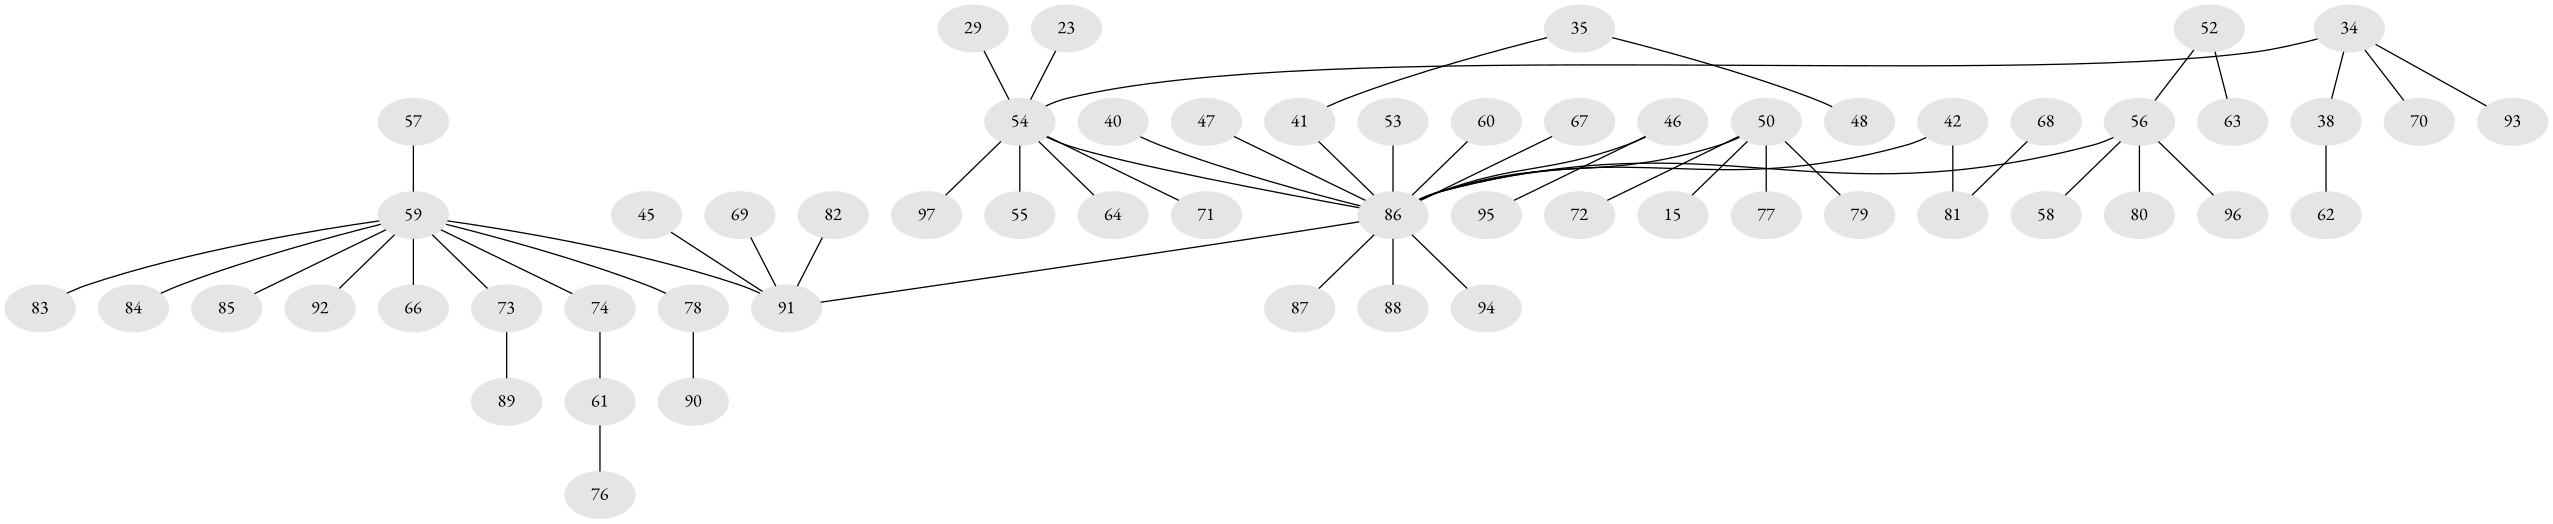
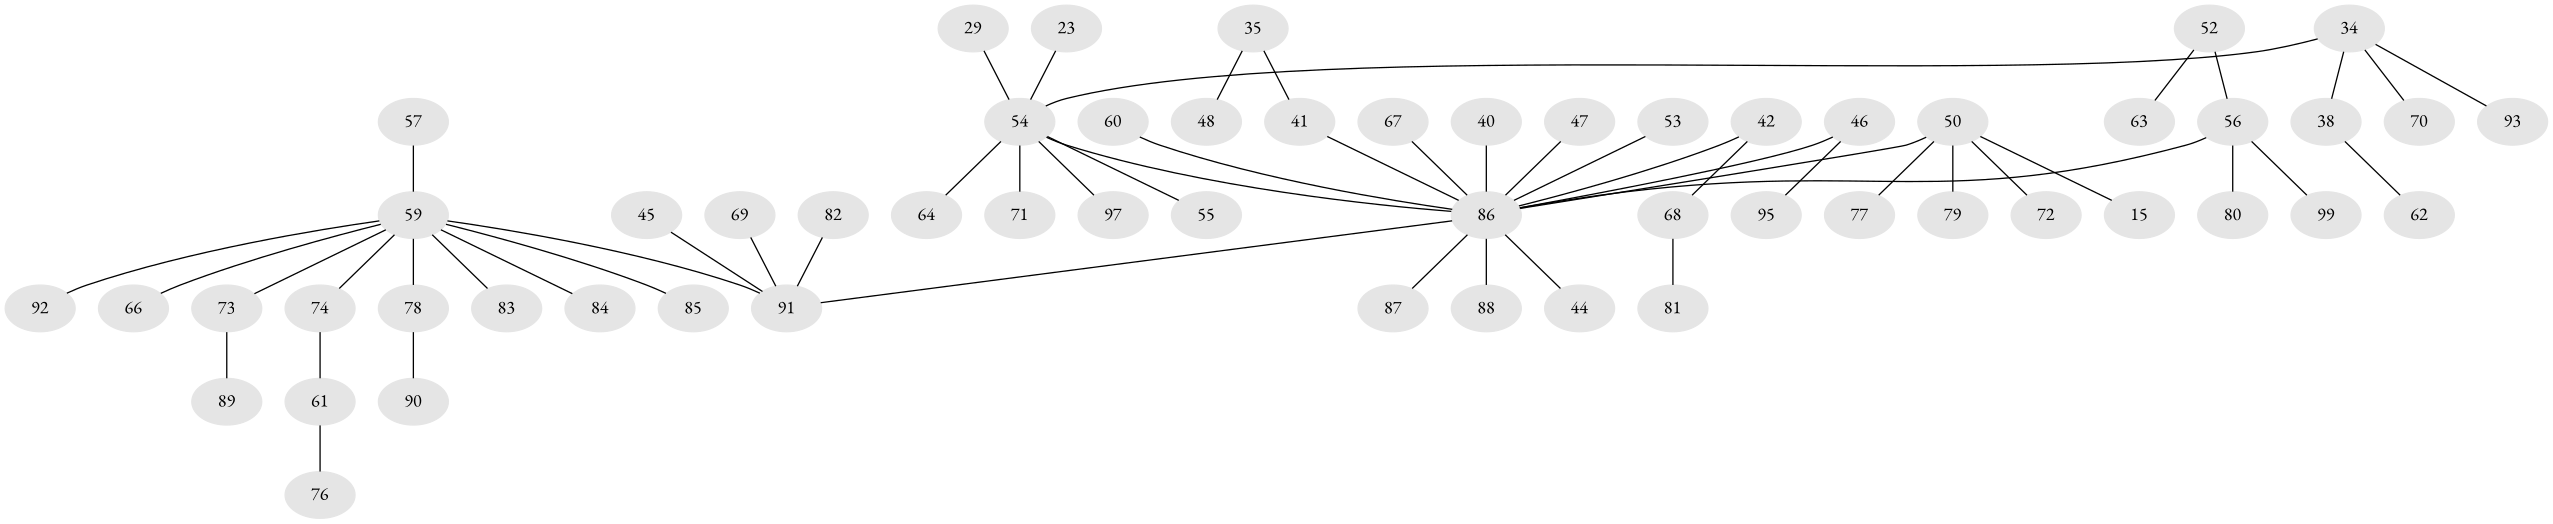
edge "42" -- "81": now "42" -- "68"
node "58": removed
node "96": label "96" -> "99"
node "94": label "94" -> "44"
